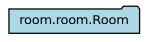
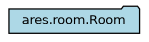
node "room.room.Room": label "room.room.Room" -> "ares.room.Room"
